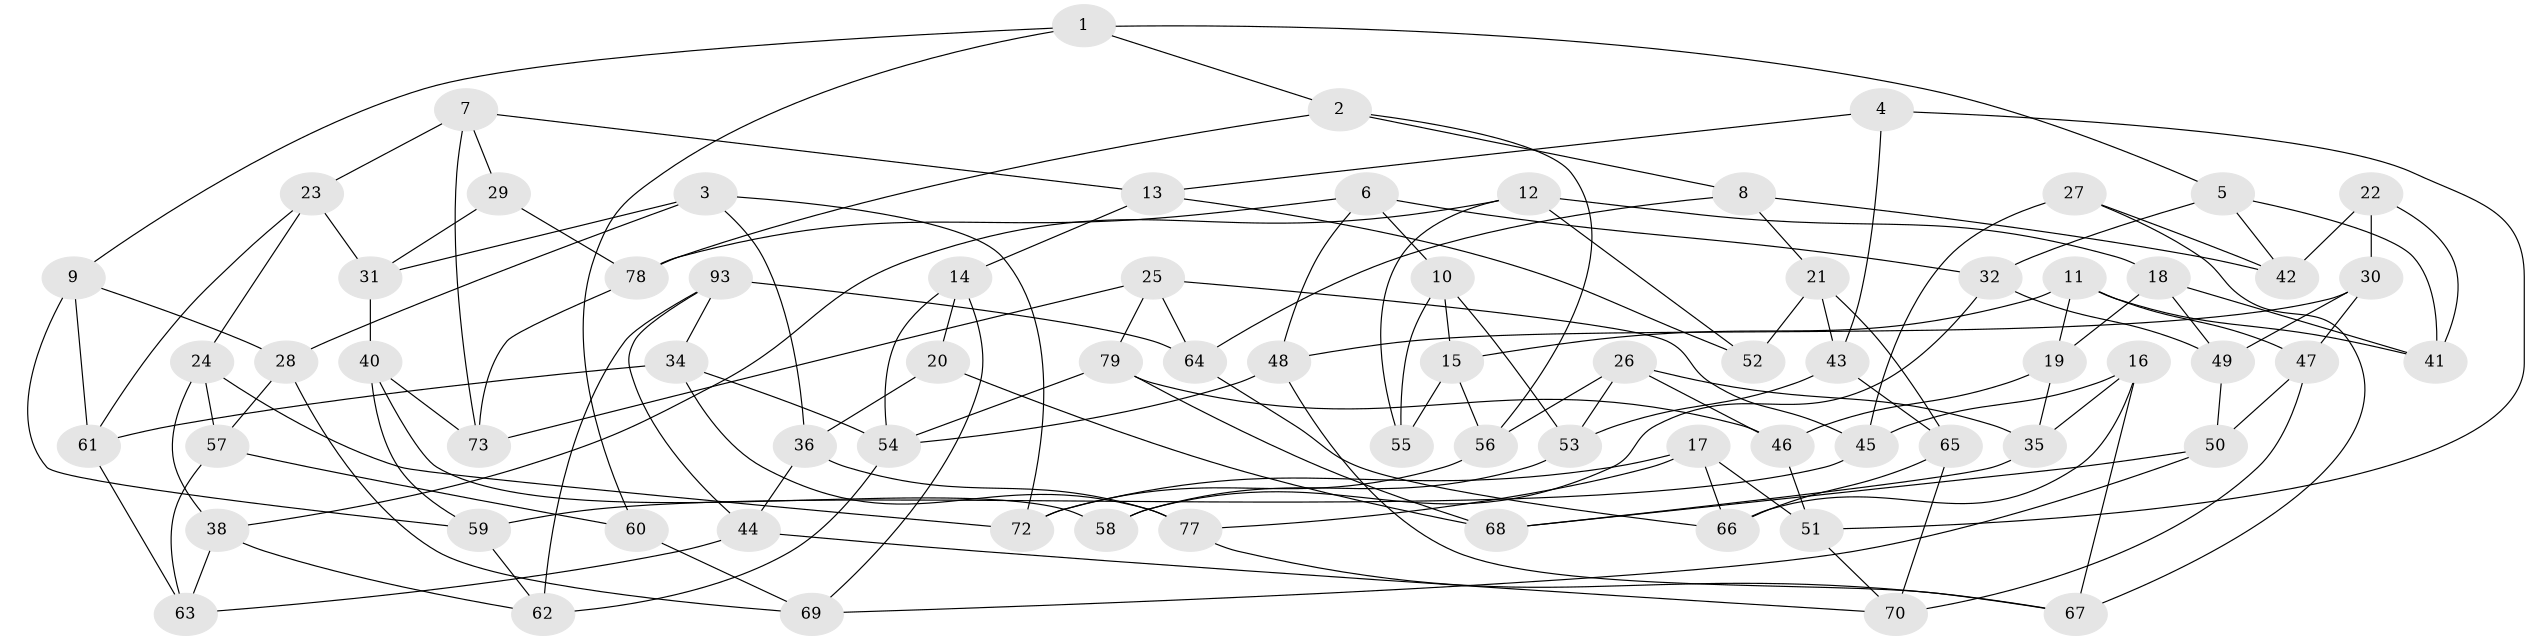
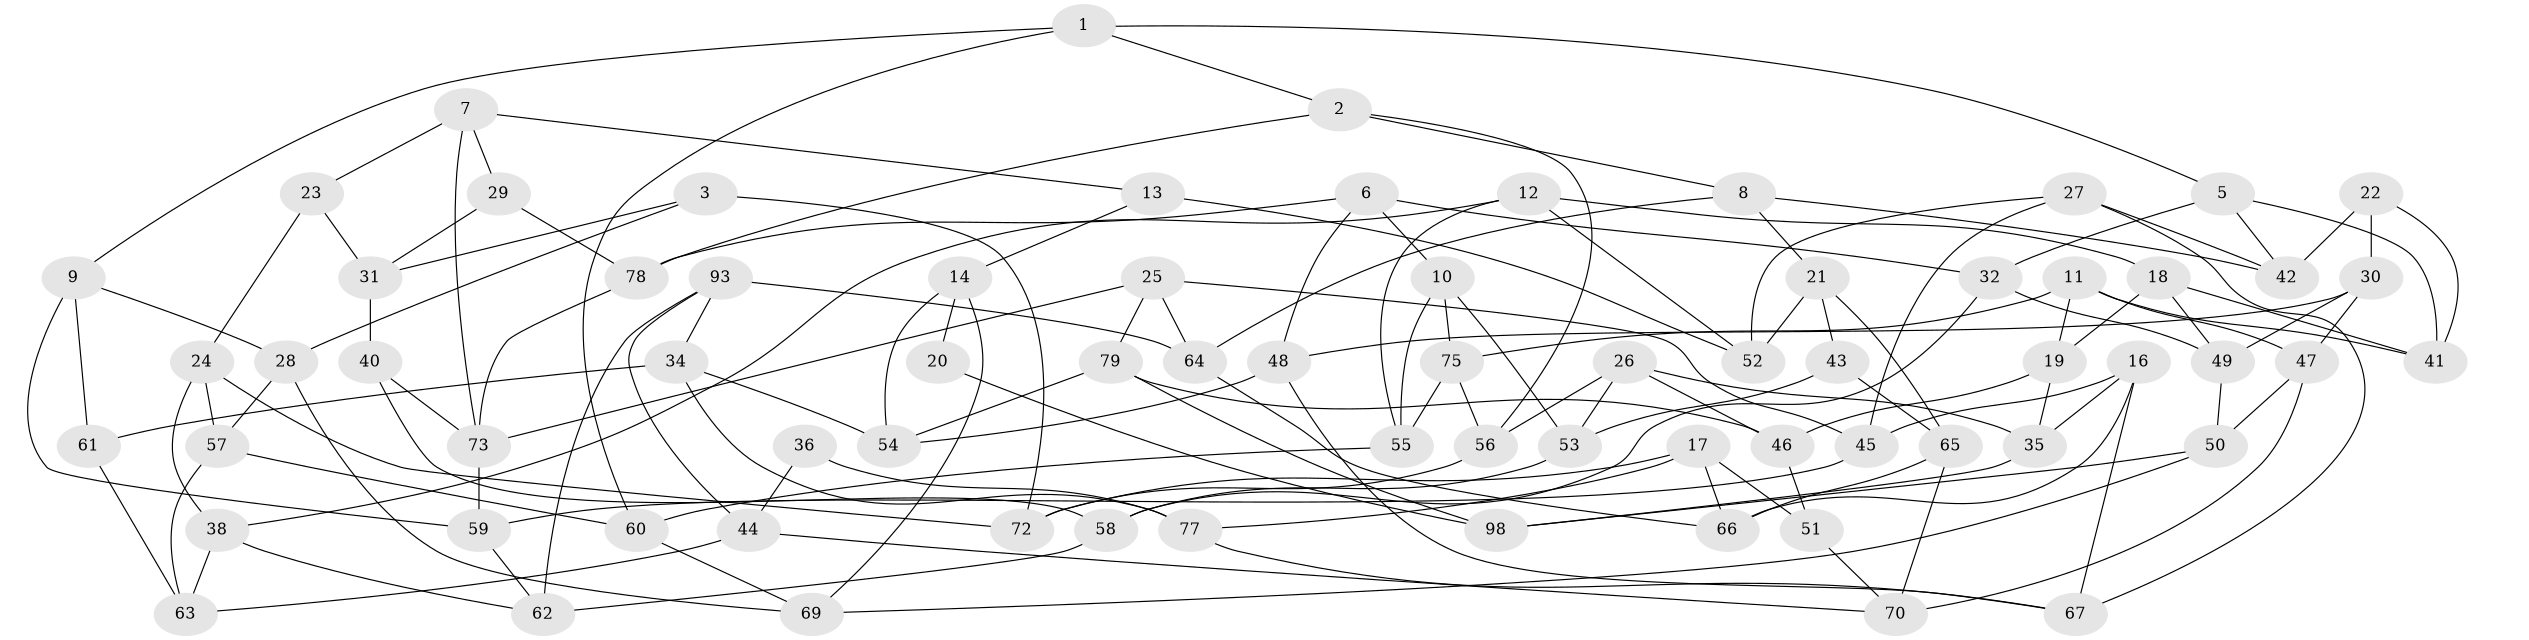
node "4": removed
edge "27" -- "52": added
edge "23" -- "61": removed
edge "3" -- "36": removed
node "15": label "15" -> "75"
edge "20" -- "36": removed
edge "40" -- "59": now "73" -- "59"
edge "55" -- "60": added
node "68": label "68" -> "98"
edge "54" -- "62": now "58" -- "62"
